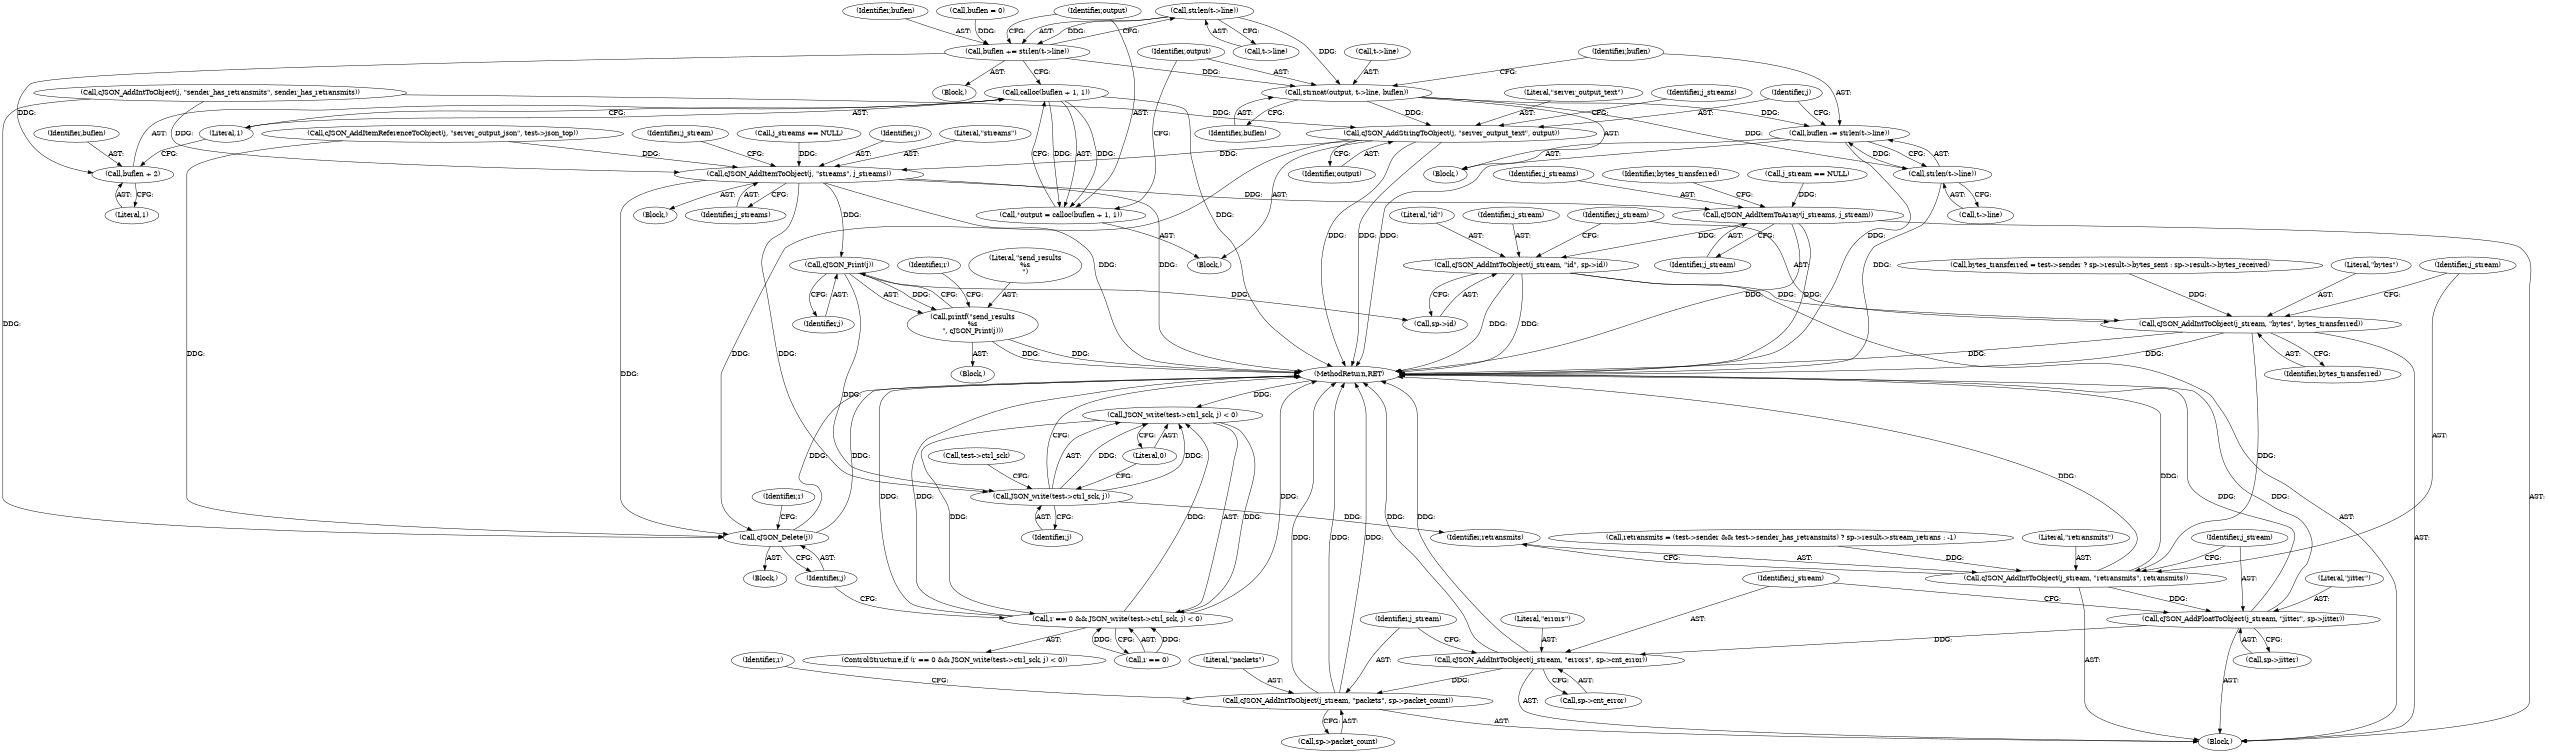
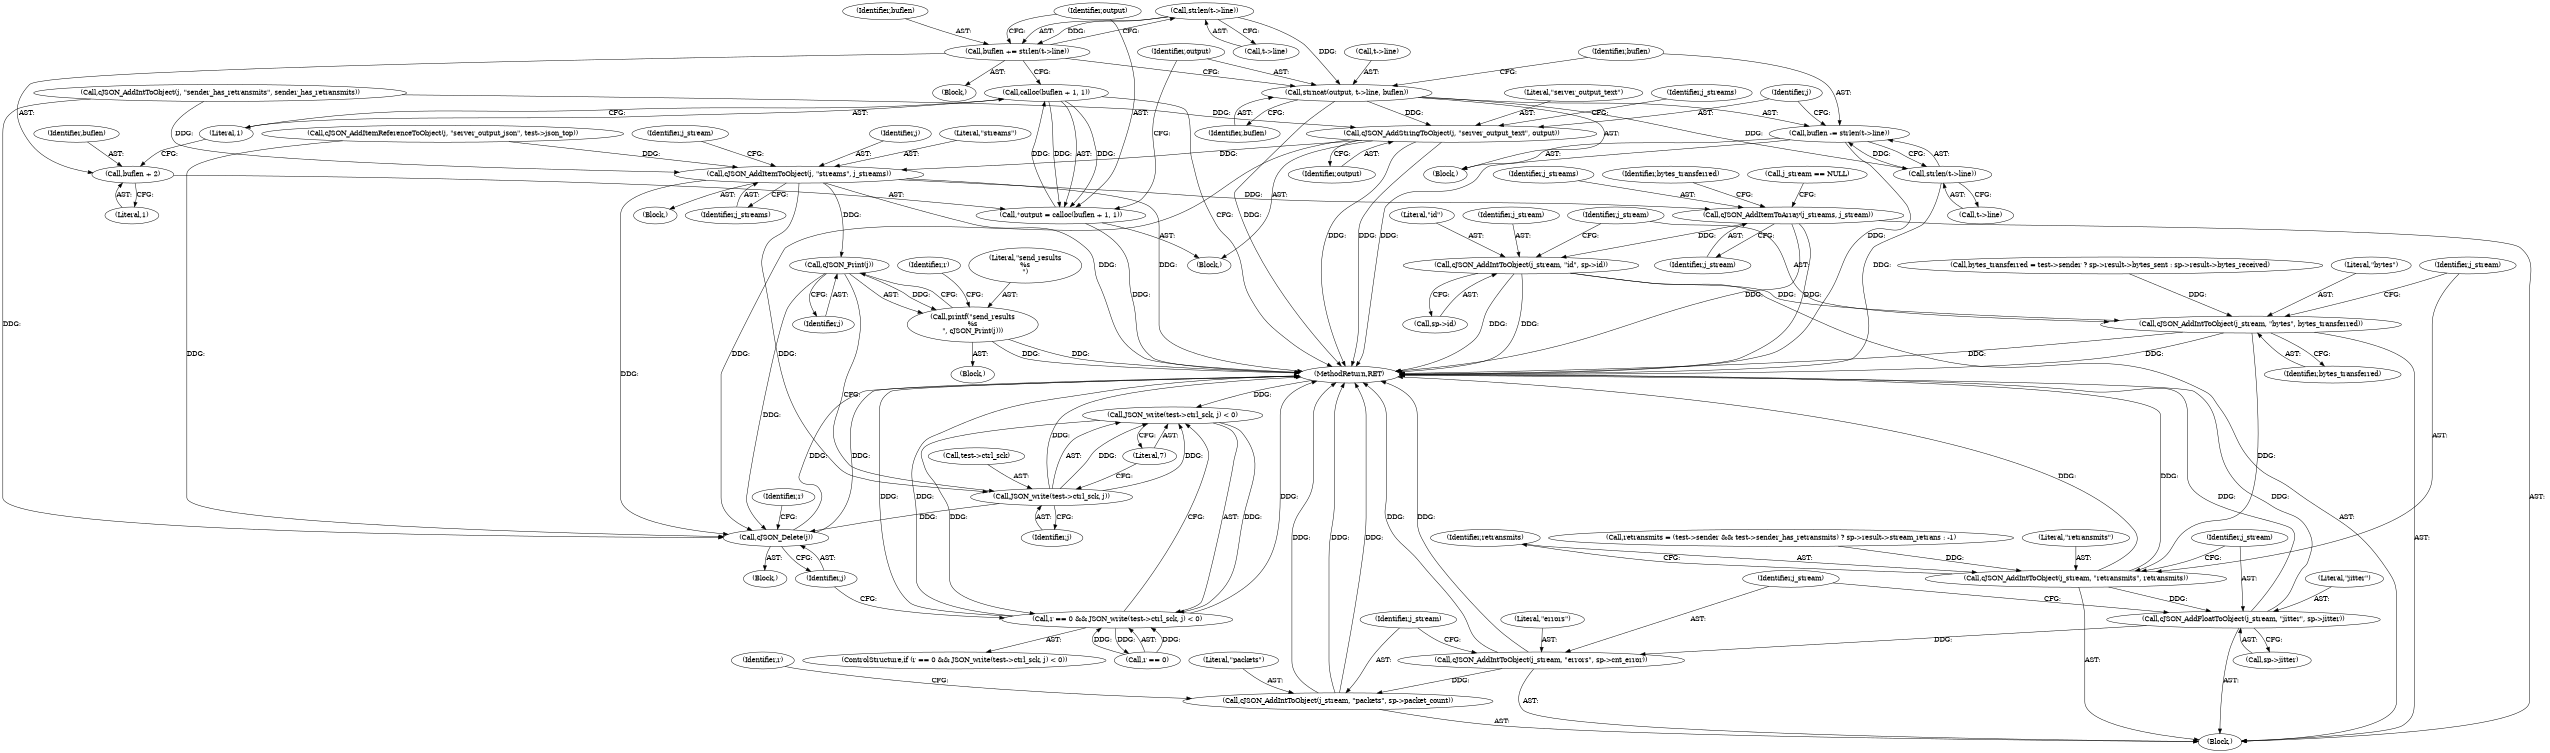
node "(Call,buflen = 0)": removed
edge "(Call,buflen += strlen(t->line))" -> "(Call,strncat(output, t->line, buflen))": label "DDG: " -> "CFG: "
edge "(Call,buflen + 2)" -> "(Call,calloc(buflen + 1, 1))": now "(Call,buflen + 2)" -> "(Call,*output = calloc(buflen + 1, 1))"
edge "(Call,buflen += strlen(t->line))" -> "(Call,buflen + 2)": label "DDG: " -> "AST: "
edge "(Call,strncat(output, t->line, buflen))" -> "(Call,buflen -= strlen(t->line))": label "DDG: " -> "AST: "
node "(Call,j_streams == NULL)": removed
edge "(Call,*output = calloc(buflen + 1, 1))" -> "(Call,calloc(buflen + 1, 1))": label "CFG: " -> "DDG: "
edge "(Call,j_stream == NULL)" -> "(Call,cJSON_AddItemToArray(j_streams, j_stream))": label "DDG: " -> "CFG: "
edge "(Call,calloc(buflen + 1, 1))" -> "(MethodReturn,RET)": label "DDG: " -> "CFG: "
edge "(Call,strncat(output, t->line, buflen))" -> "(MethodReturn,RET)": added, label "DDG:"
edge "(Call,cJSON_Print(j))" -> "(Call,sp->id)": now "(Call,cJSON_Print(j))" -> "(Call,cJSON_Delete(j))"
edge "(Call,*output = calloc(buflen + 1, 1))" -> "(MethodReturn,RET)": added, label "DDG:"
edge "(Call,cJSON_Print(j))" -> "(Call,JSON_write(test->ctrl_sck, j))": label "DDG: " -> "CFG: "
edge "(Call,JSON_write(test->ctrl_sck, j))" -> "(MethodReturn,RET)": label "CFG: " -> "DDG: "
node "(Literal,0)": label "(Literal,0)" -> "(Literal,7)"
edge "(Call,test->ctrl_sck)" -> "(Call,JSON_write(test->ctrl_sck, j))": label "CFG: " -> "AST: "
edge "(Call,JSON_write(test->ctrl_sck, j))" -> "(Identifier,retransmits)": now "(Call,JSON_write(test->ctrl_sck, j))" -> "(Call,cJSON_Delete(j))"
edge "(Call,r == 0 && JSON_write(test->ctrl_sck, j) < 0)" -> "(Call,JSON_write(test->ctrl_sck, j) < 0)": label "DDG: " -> "CFG: "
edge "(Call,r == 0 && JSON_write(test->ctrl_sck, j) < 0)" -> "(Call,r == 0)": label "CFG: " -> "DDG: "
node "(Call,sp->cnt_error)": removed
node "(Call,sp->packet_count)": removed
